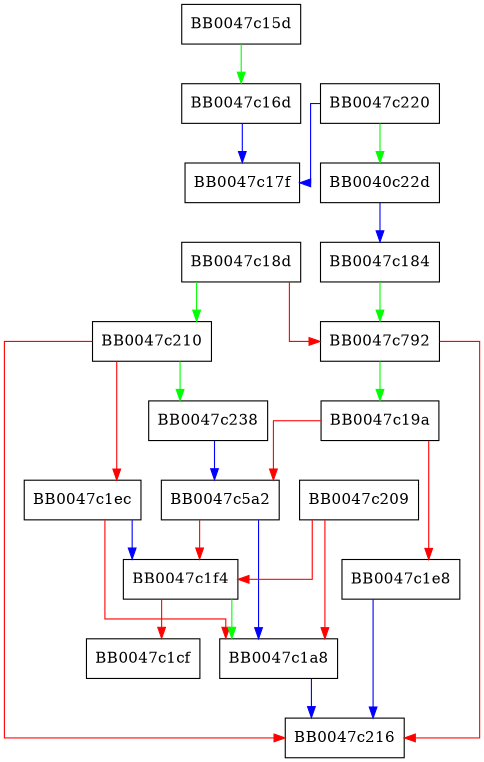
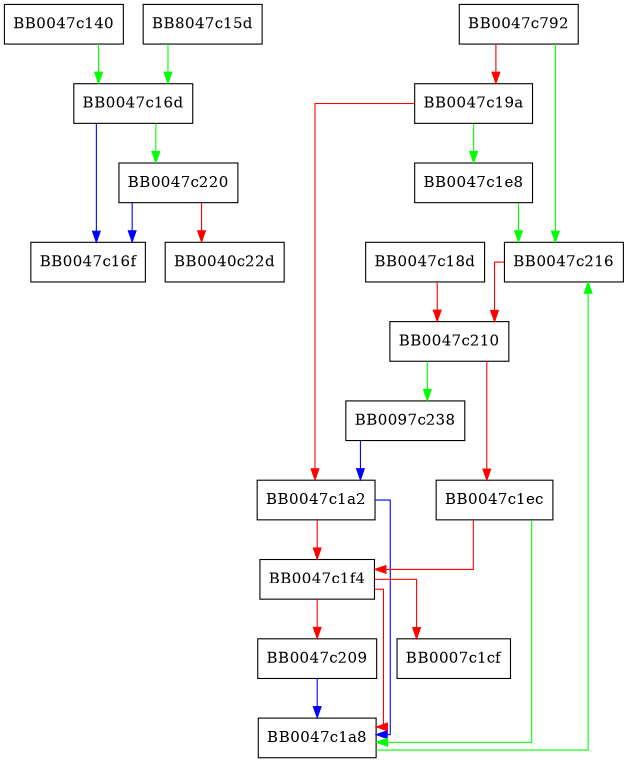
node "BB0047c140": added
node "BB0047c15d": label "BB0047c15d" -> "BB8047c15d"
edge "BB0047c16d" -> "BB0047c220": added
edge "BB0047c220" -> "BB0040c22d": color green -> red
node "BB0047c17f": label "BB0047c17f" -> "BB0047c16f"
node "BB0047c184": removed
edge "BB0047c18d" -> "BB0047c210": color green -> red
edge "BB0047c18d" -> "BB0047c792": removed
edge "BB0047c792" -> "BB0047c19a": color green -> red
node "BB0047c238": label "BB0047c238" -> "BB0097c238"
edge "BB0047c19a" -> "BB0047c1e8": color red -> green
node "BB0047c5a2": label "BB0047c5a2" -> "BB0047c1a2"
edge "BB0047c1ec" -> "BB0047c1f4": color blue -> red
edge "BB0047c792" -> "BB0047c216": color red -> green
edge "BB0047c209" -> "BB0047c1a8": color red -> blue
edge "BB0047c209" -> "BB0047c1f4": reversed
edge "BB0047c1f4" -> "BB0047c1a8": color green -> red
edge "BB0047c1ec" -> "BB0047c1a8": color red -> green
edge "BB0047c210" -> "BB0047c216": reversed
edge "BB0047c1e8" -> "BB0047c216": color blue -> green
node "BB0047c1cf": label "BB0047c1cf" -> "BB0007c1cf"
edge "BB0047c1a8" -> "BB0047c216": color blue -> green
